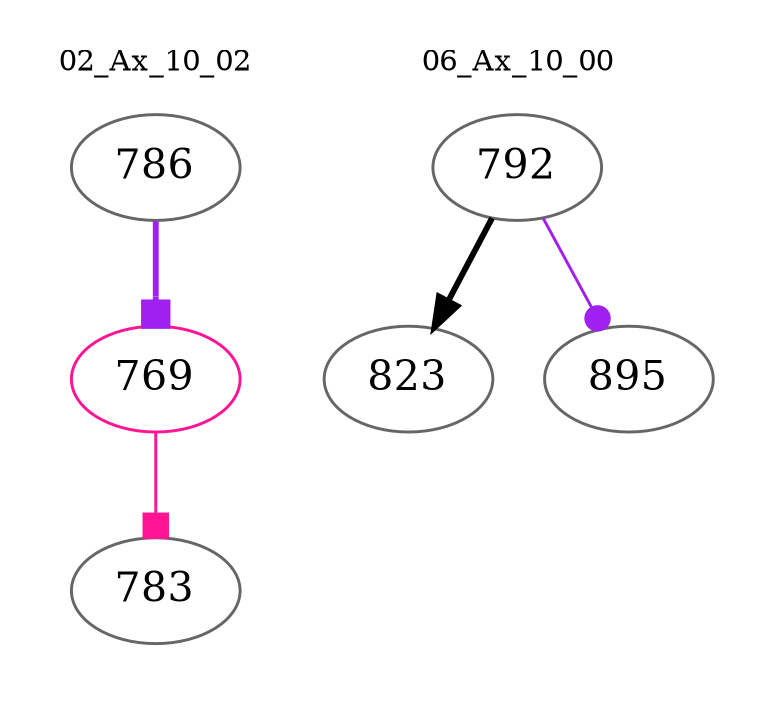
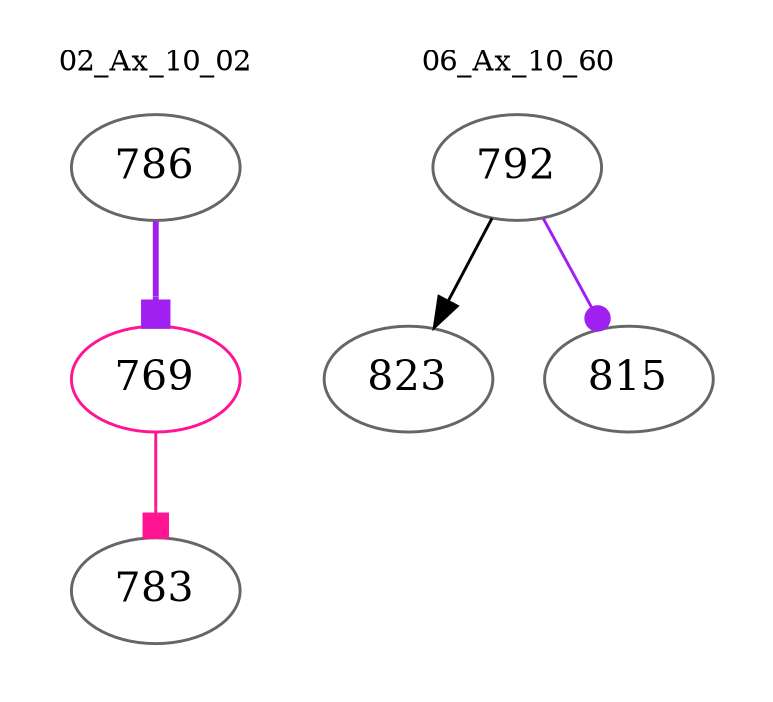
cluster "06_Ax_10_00": label "06_Ax_10_00" -> "06_Ax_10_60"
edge "792" -> "823": style bold -> solid
node "895": label "895" -> "815"
